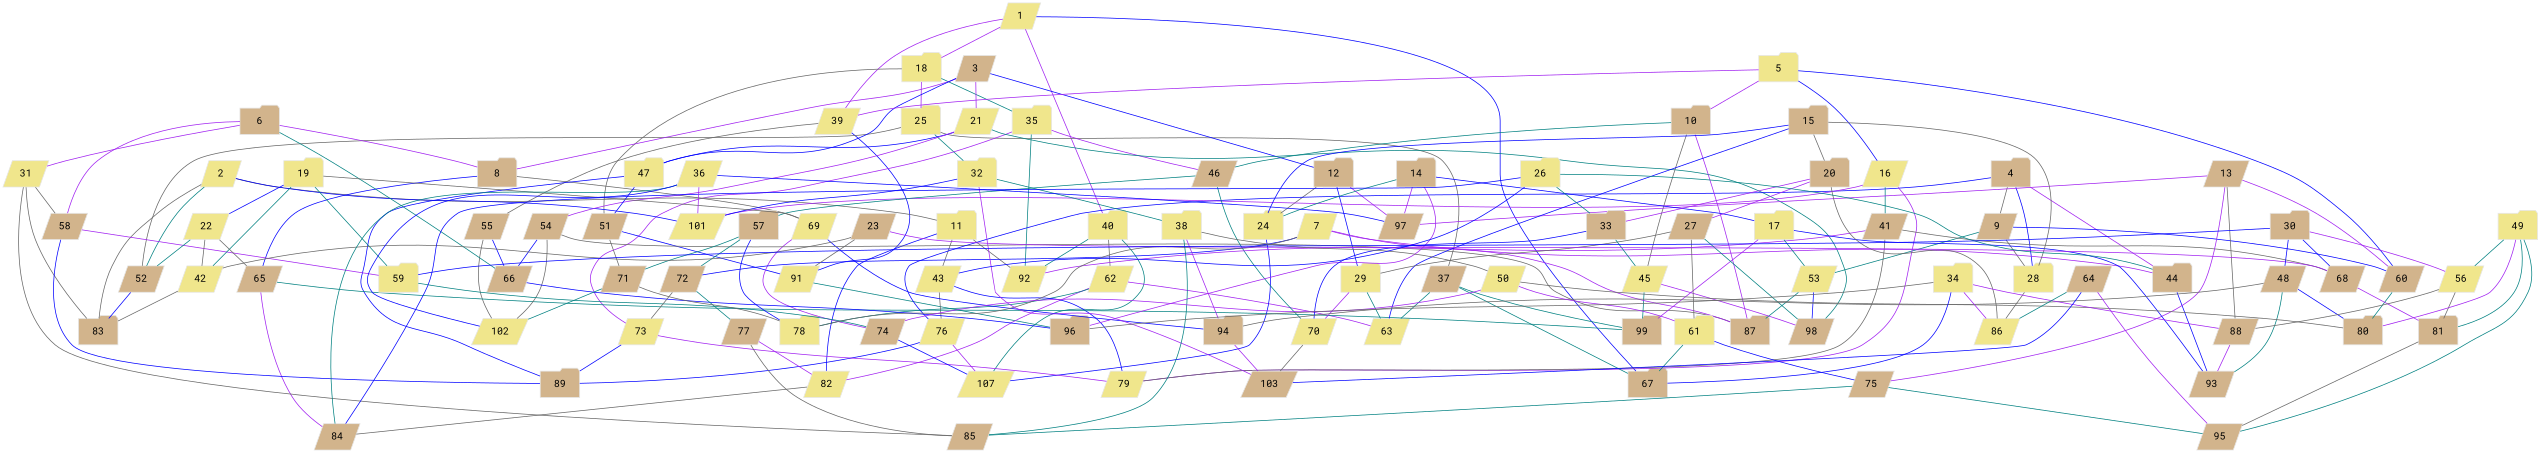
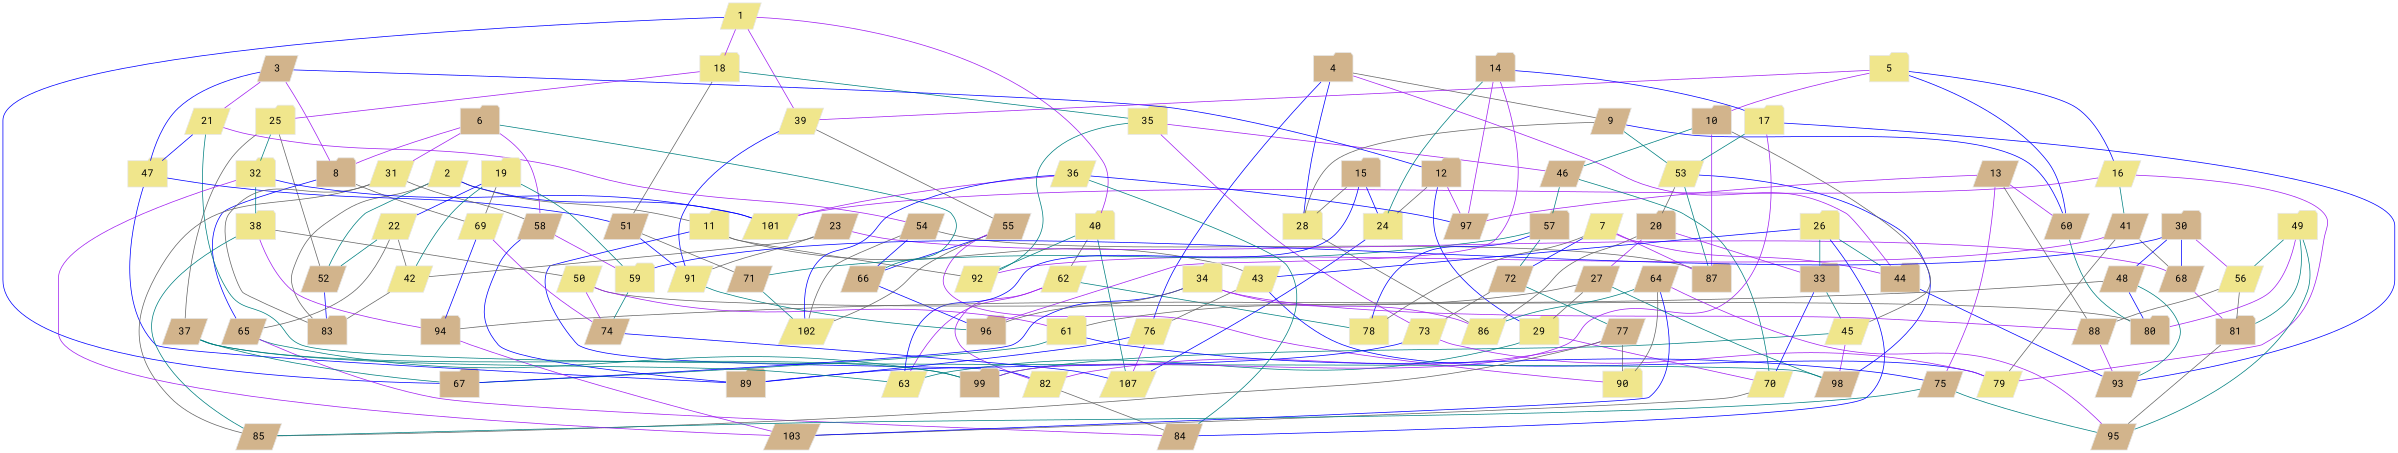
edge "15" -- "20": now "53" -- "20"
edge "71" -- "78": removed
node "90": added
